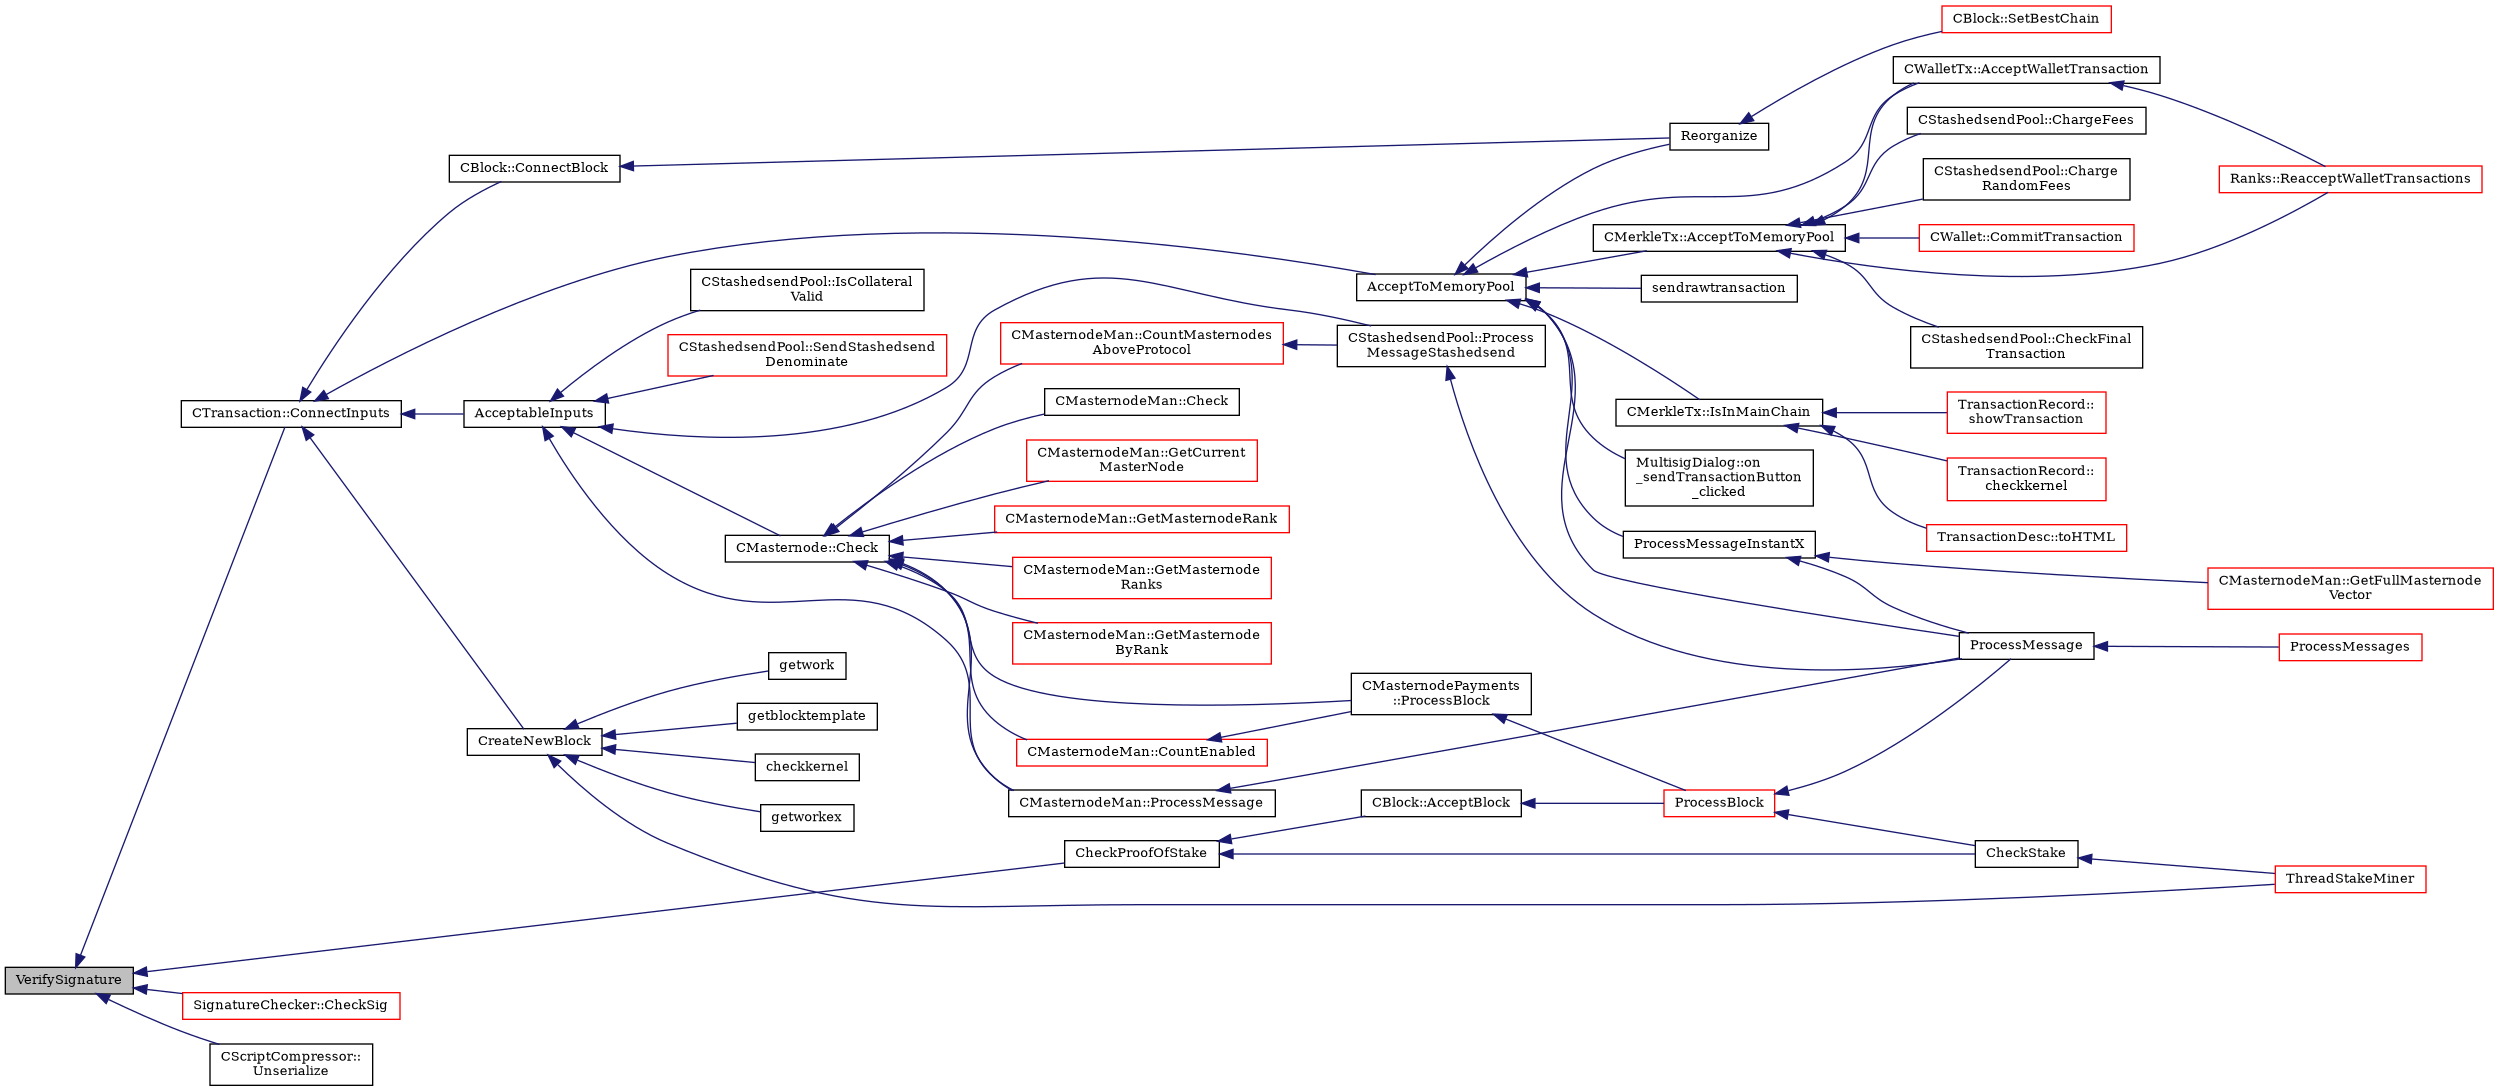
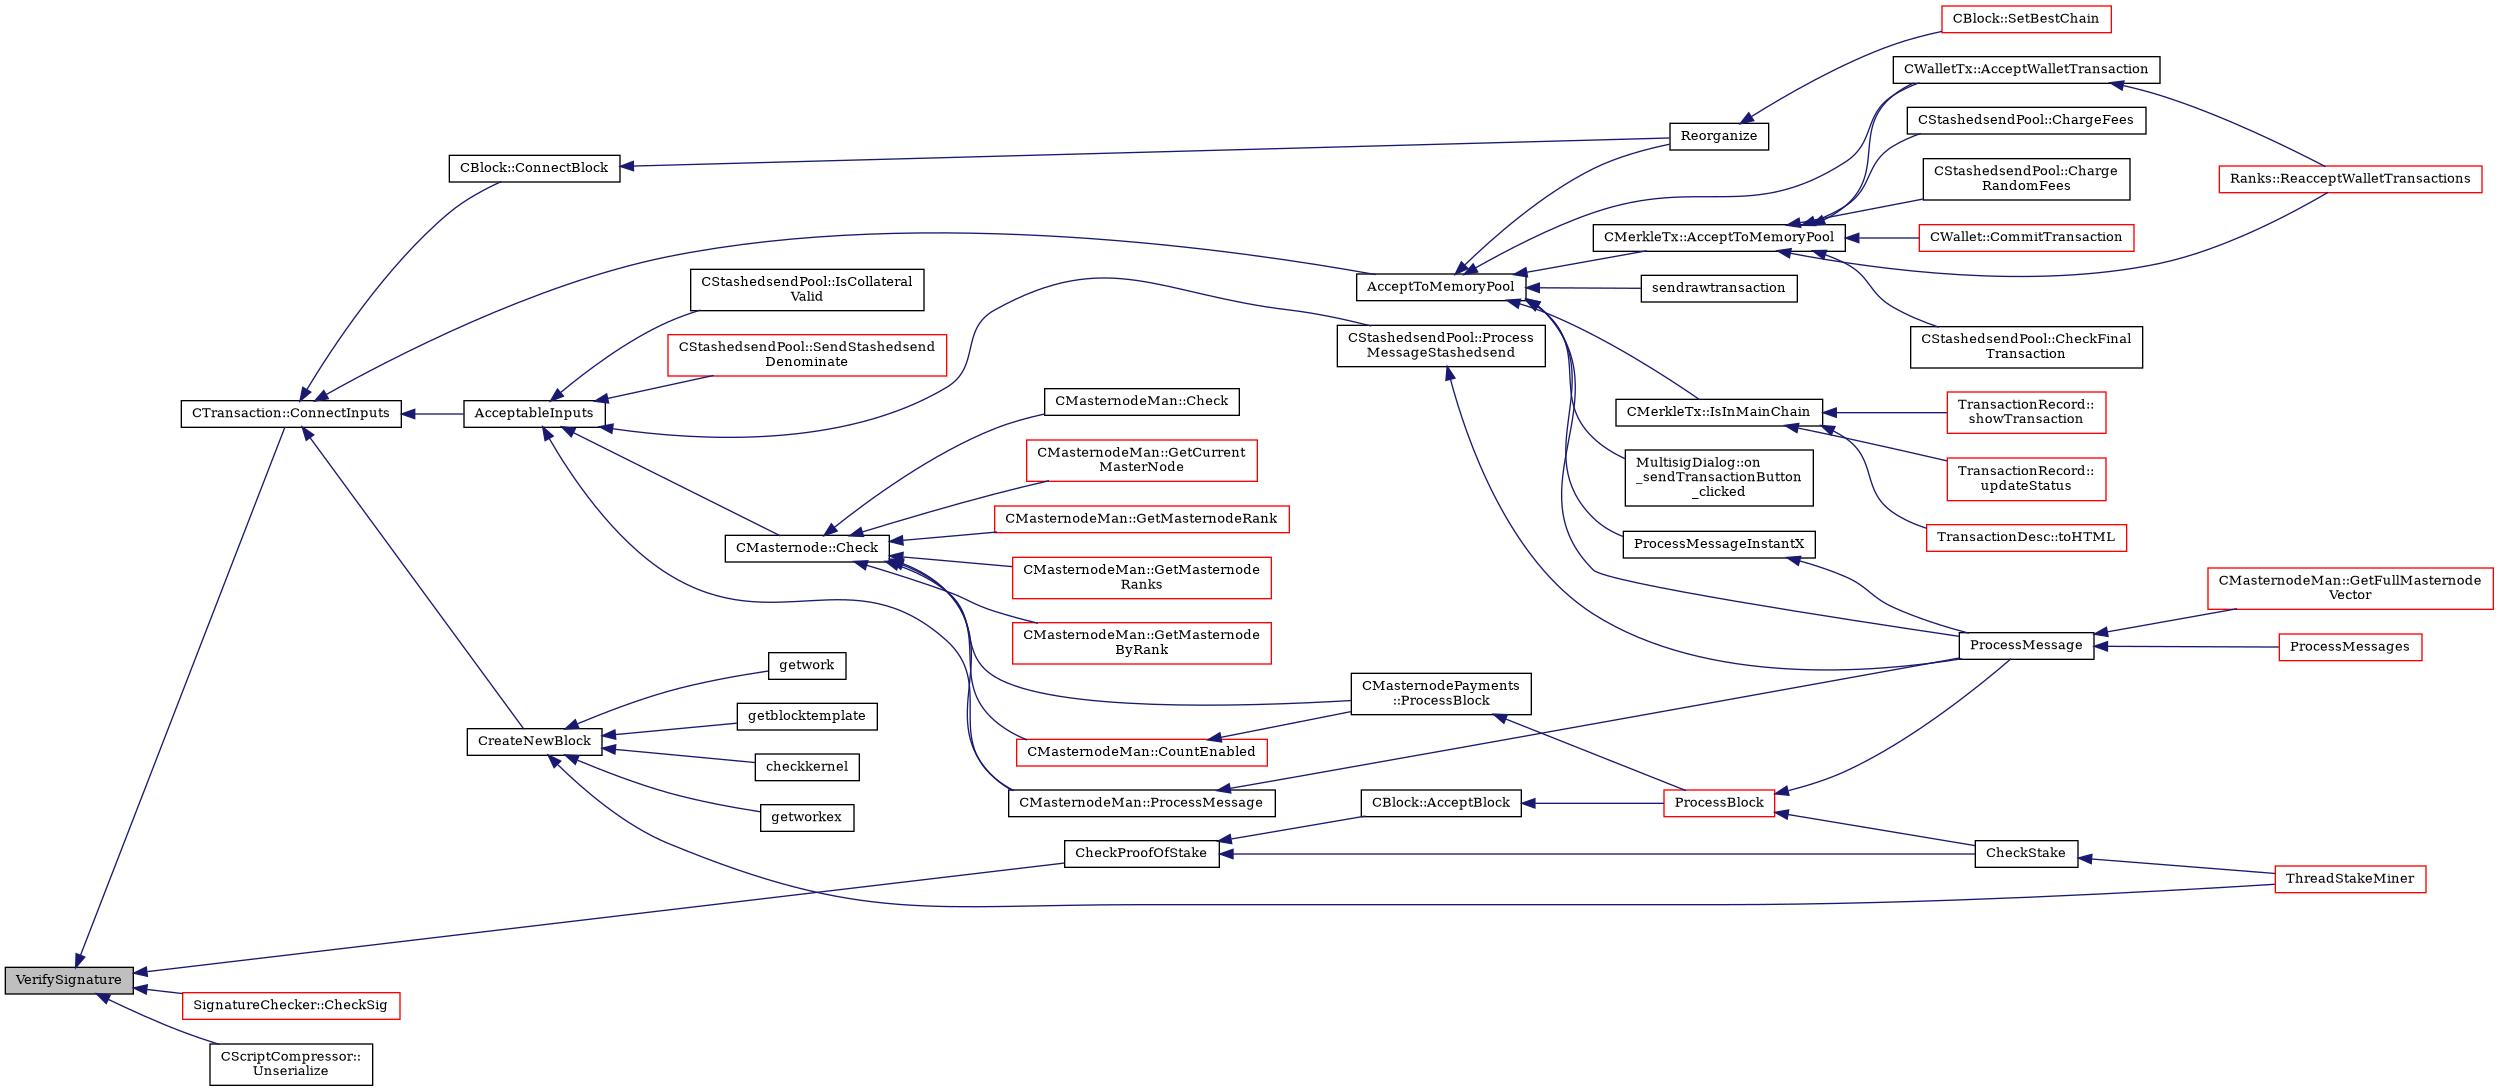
node "CMasternodeMan::CountMasternodes AboveProtocol": removed
node "TransactionRecord:: checkkernel": label "TransactionRecord:: checkkernel" -> "TransactionRecord:: updateStatus"
edge "CMasternodeMan::GetFullMasternode Vector" -> "ProcessMessageInstantX": now "CMasternodeMan::GetFullMasternode Vector" -> "ProcessMessage"
